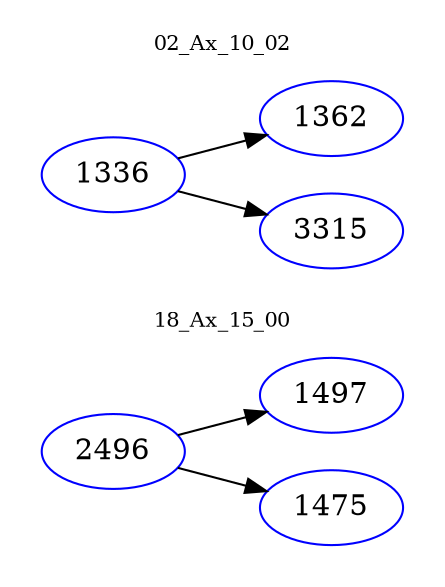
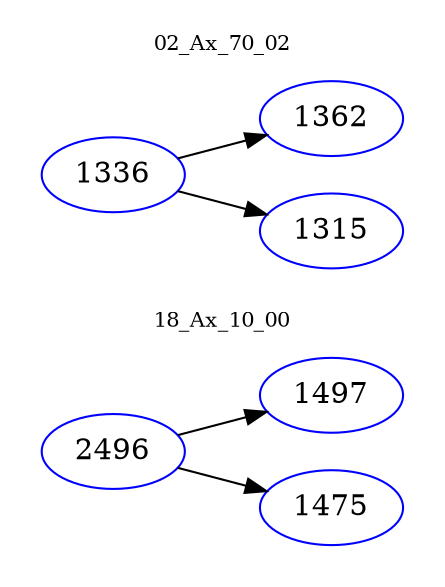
cluster "02_Ax_10_02": label "02_Ax_10_02" -> "02_Ax_70_02"
node "3315": label "3315" -> "1315"
cluster "18_Ax_15_00": label "18_Ax_15_00" -> "18_Ax_10_00"
